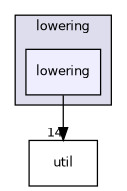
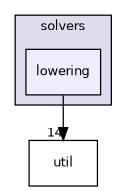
cluster "lowering": label "lowering" -> "solvers"
